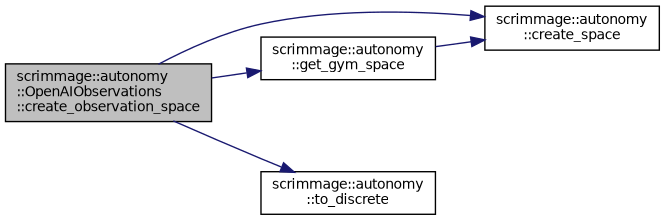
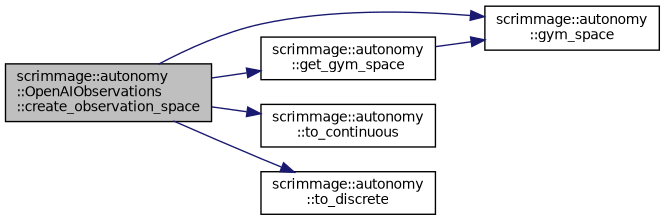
node "scrimmage::autonomy ::create_space": label "scrimmage::autonomy ::create_space" -> "scrimmage::autonomy ::gym_space"
node "scrimmage::autonomy ::to_continuous": added
